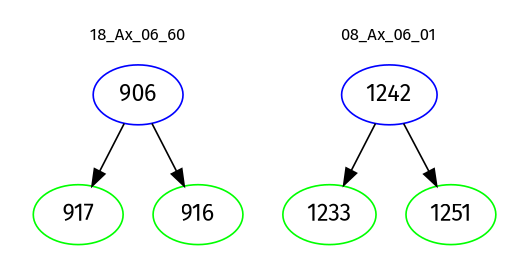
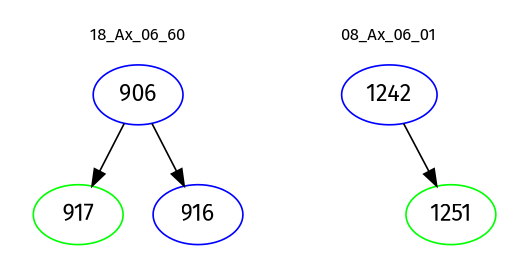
node "916": color green -> blue
node "1233": removed
